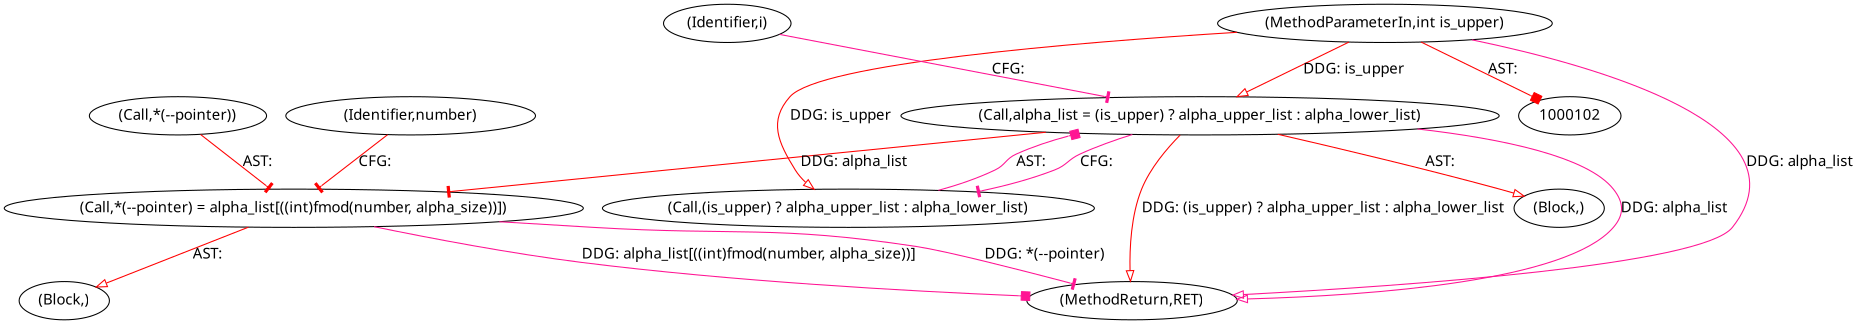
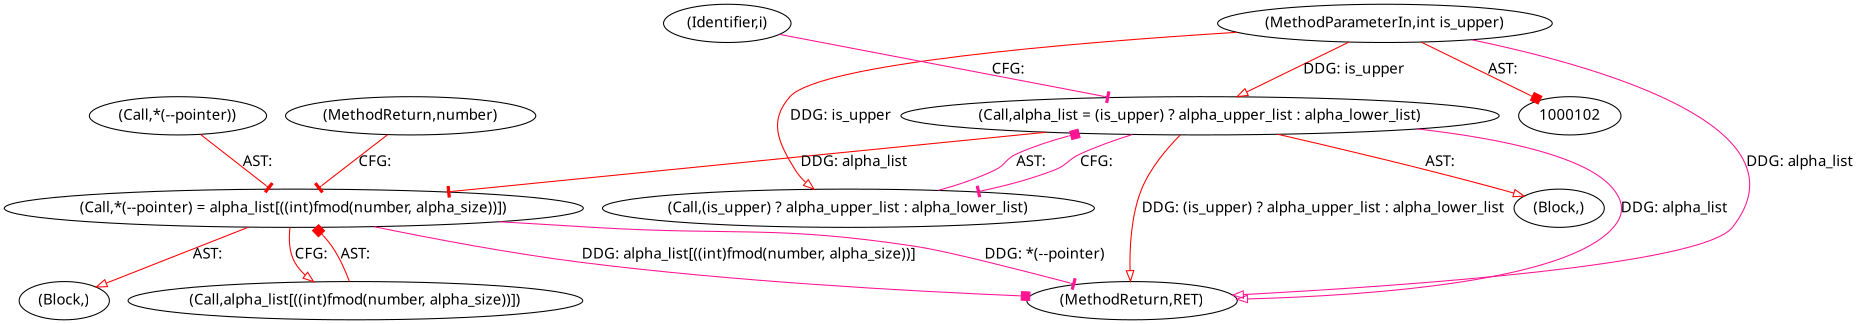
node "(Identifier,number)": label "(Identifier,number)" -> "(MethodReturn,number)"
node "(Call,alpha_list[((int)fmod(number, alpha_size))])": added
